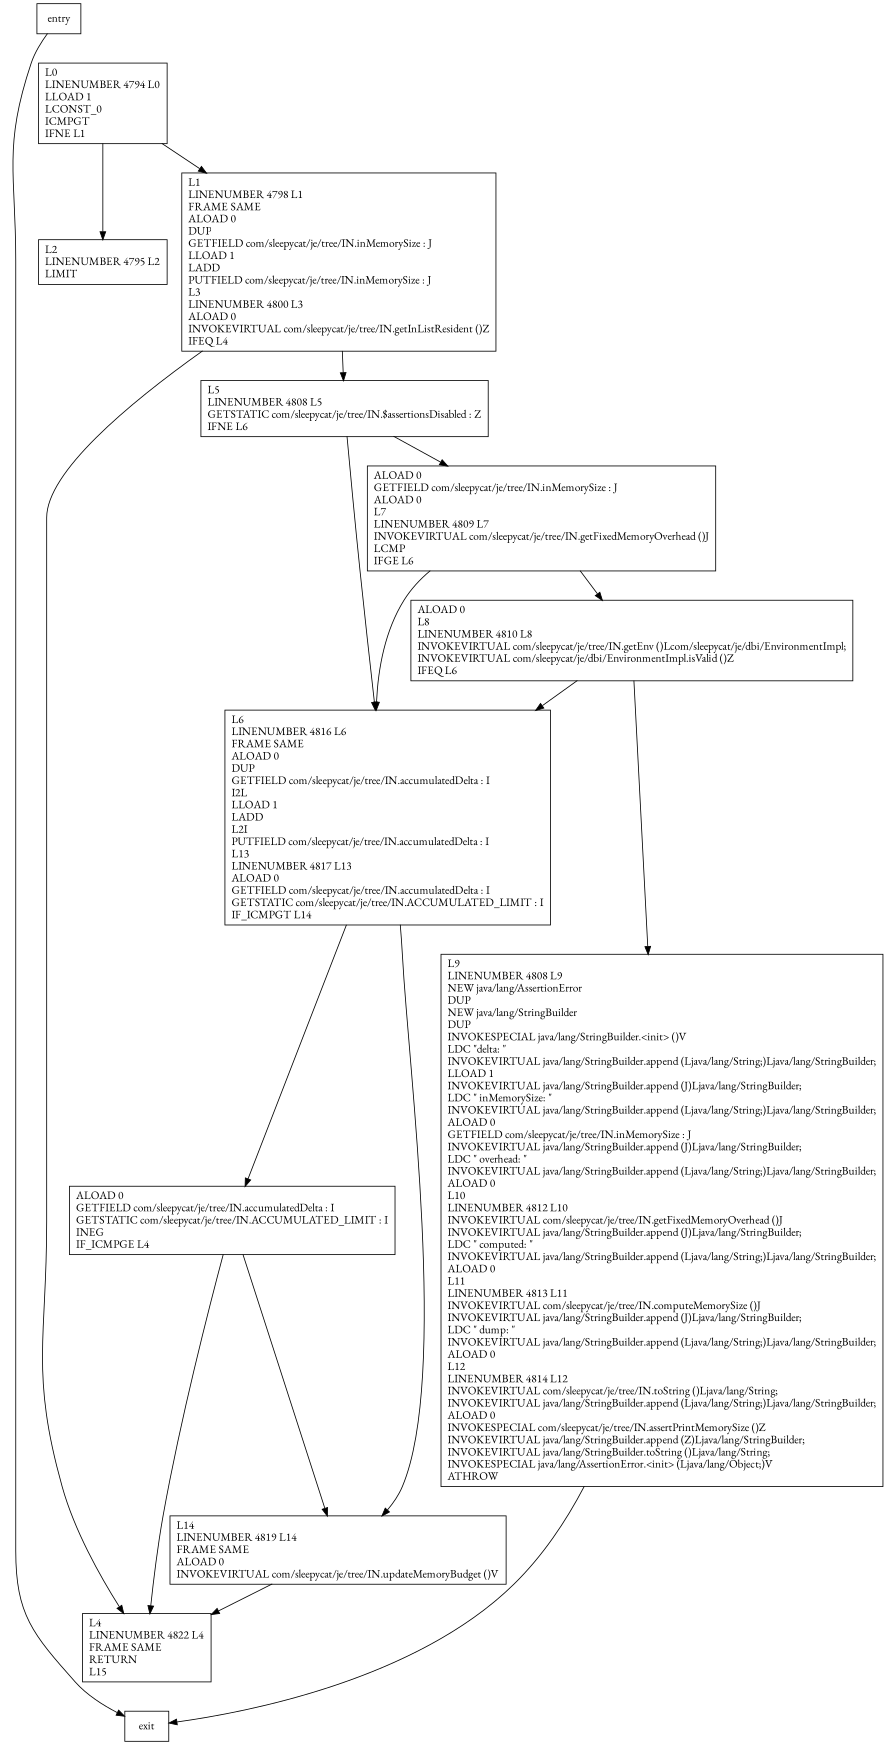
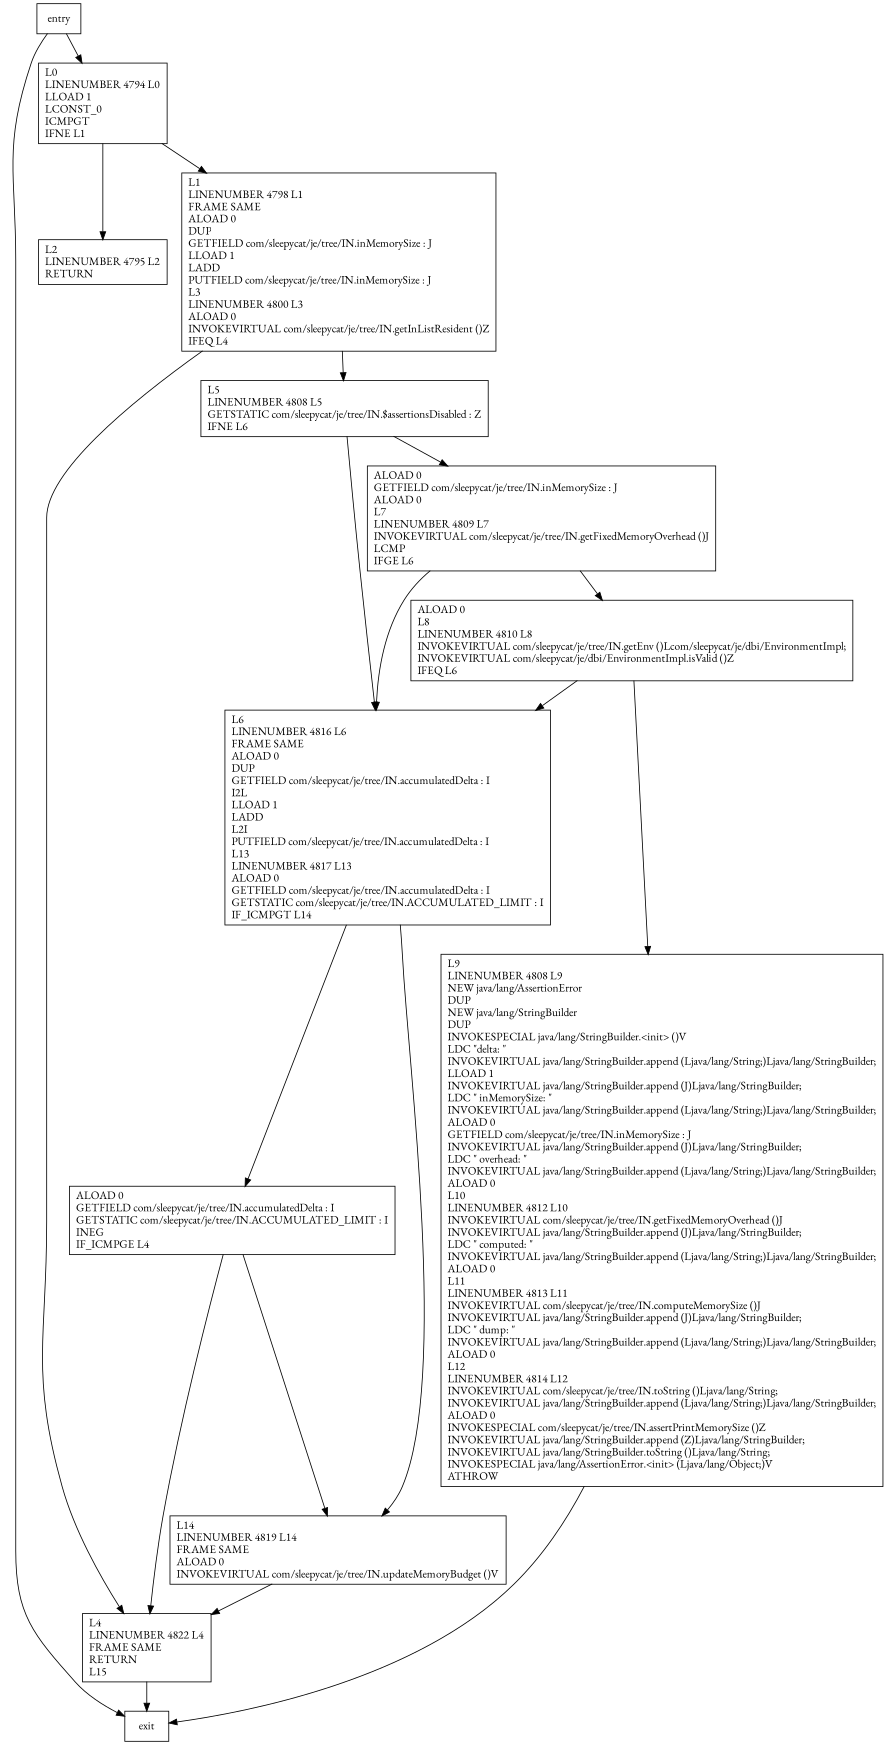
edge "entry" -> "L0 LINENUMBER 4794 L0 LLOAD 1 LCONST_0 ICMPGT IFNE L1": added
node "L2 LINENUMBER 4795 L2 LIMIT": label "L2 LINENUMBER 4795 L2 LIMIT" -> "L2 LINENUMBER 4795 L2 RETURN"
edge "L4 LINENUMBER 4822 L4 FRAME SAME RETURN L15" -> "exit": added
